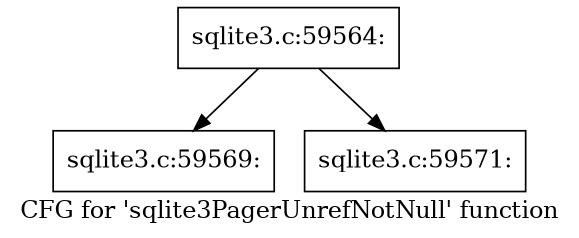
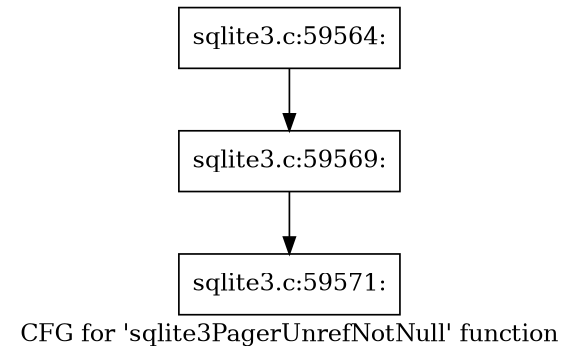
edge "sqlite3.c:59564:" -> "sqlite3.c:59571:": now "sqlite3.c:59569:" -> "sqlite3.c:59571:"
